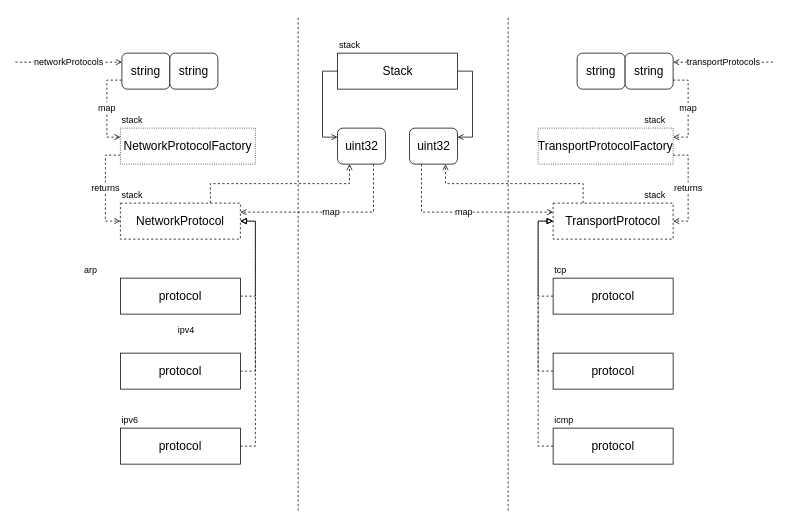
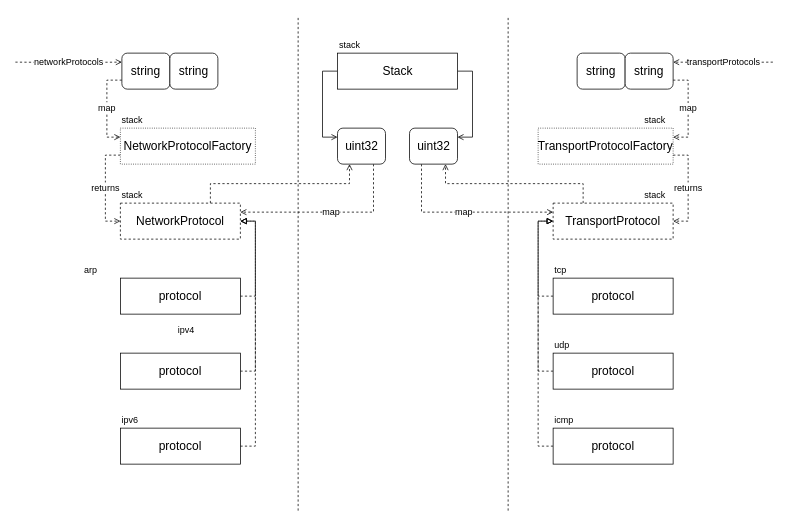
node "udp": added
